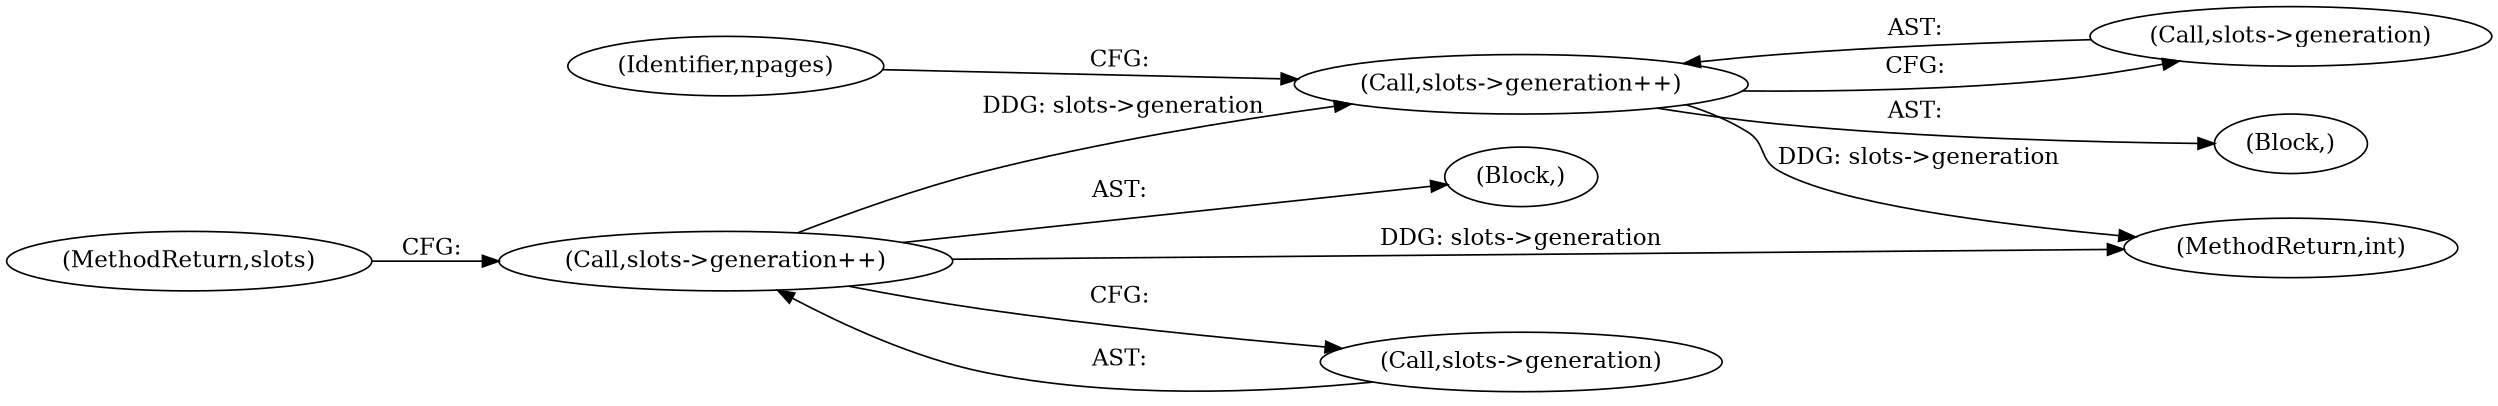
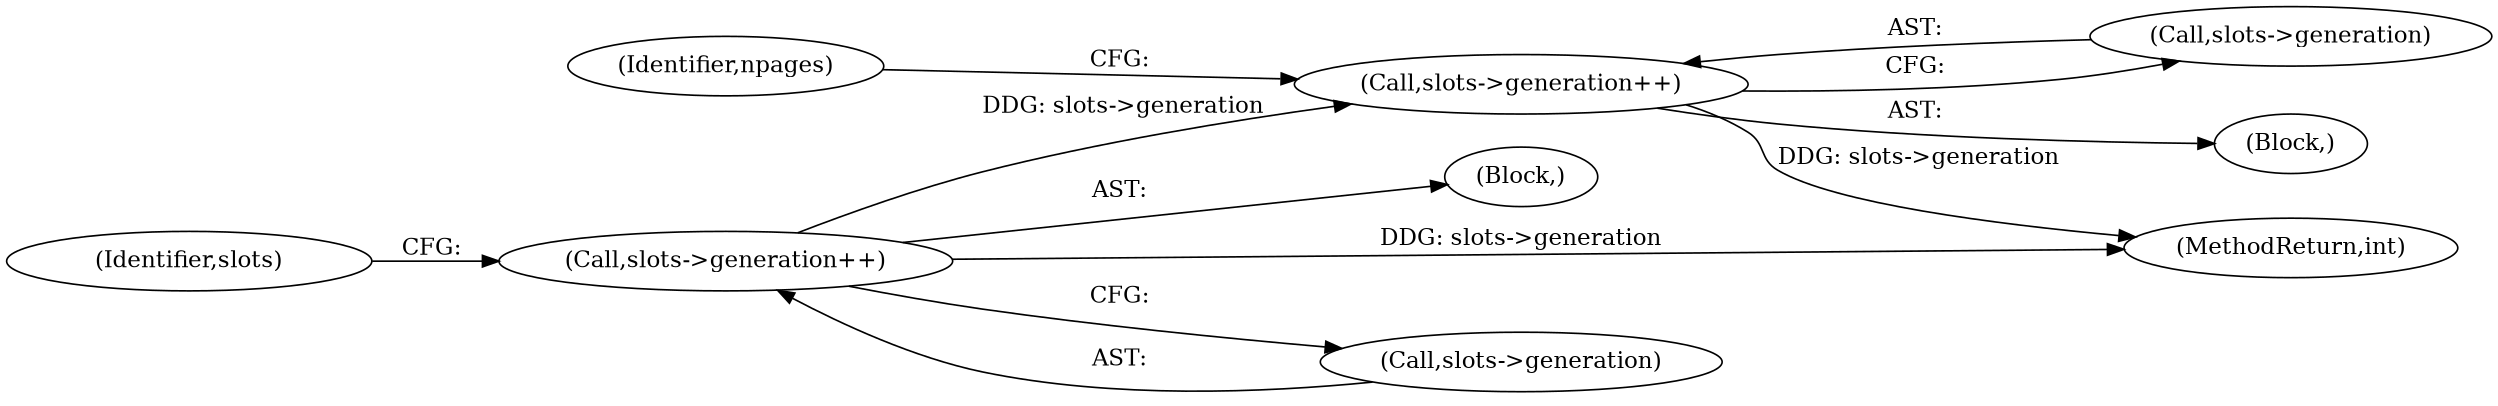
node "(MethodReturn,slots)": label "(MethodReturn,slots)" -> "(Identifier,slots)"
